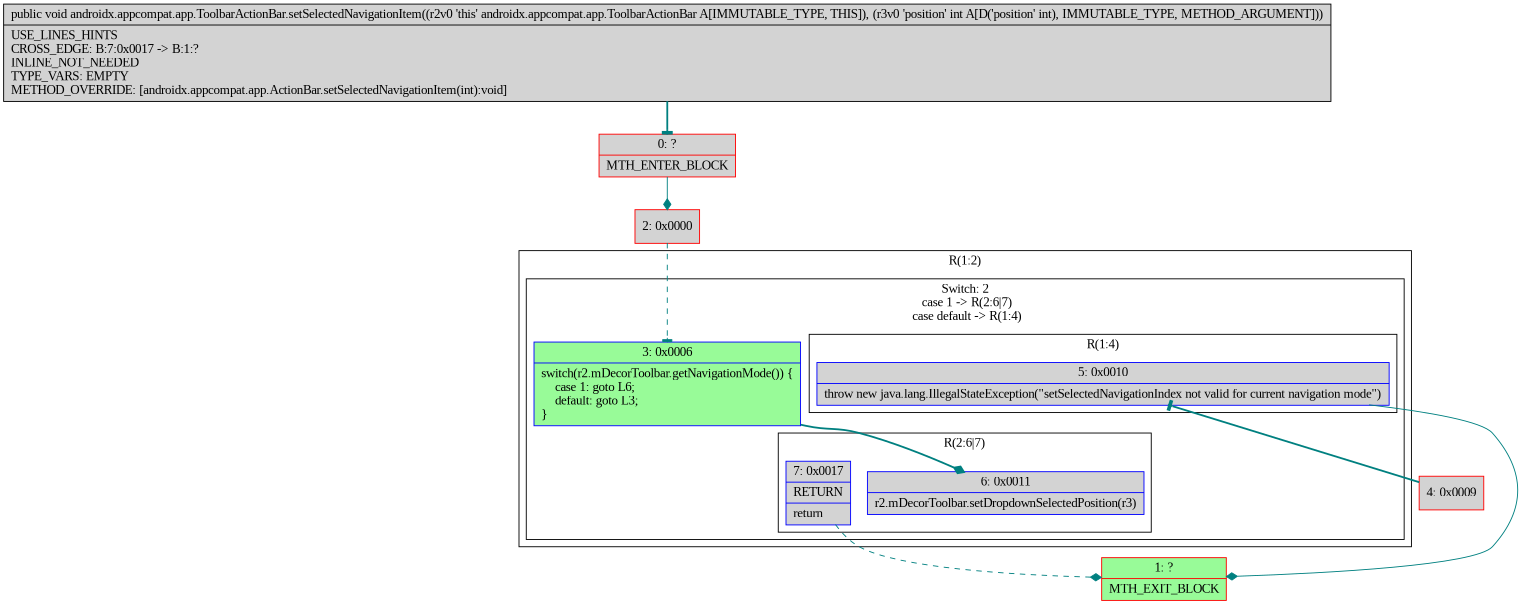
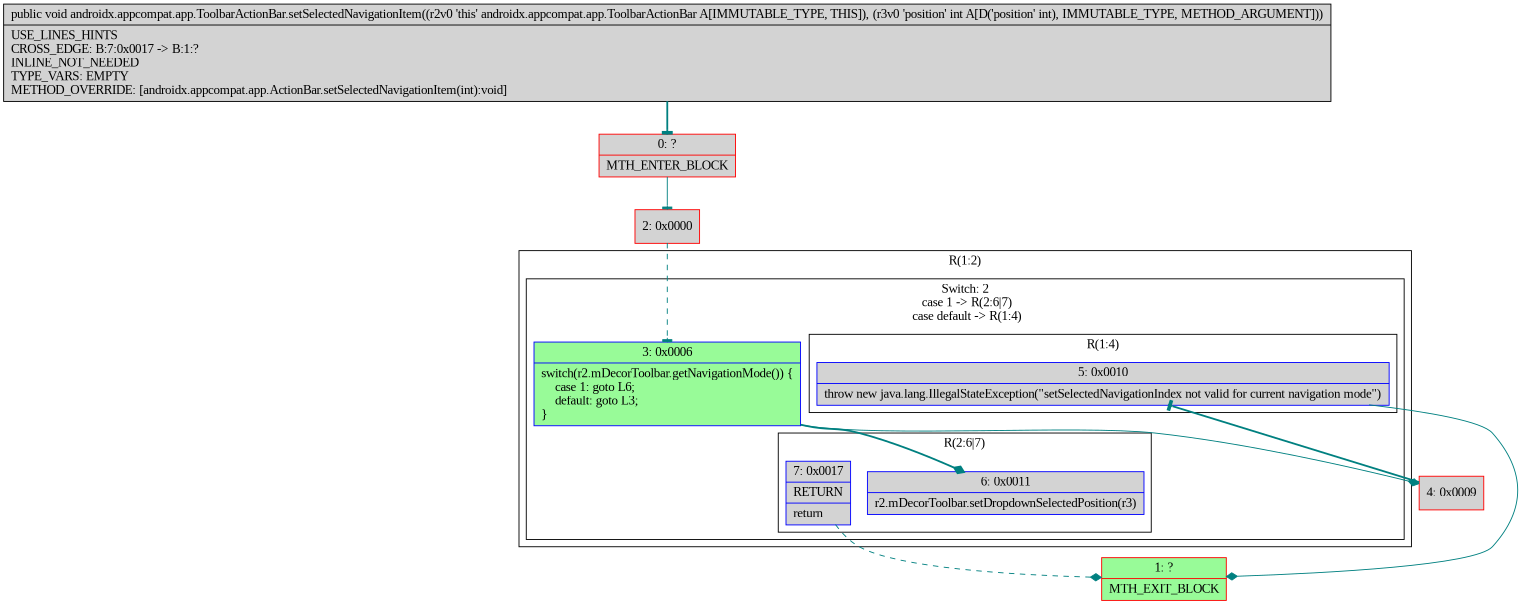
edge "0: ?" -> "2: 0x0000": arrowhead diamond -> tee
edge "3: 0x0006" -> "4: 0x0009": added
